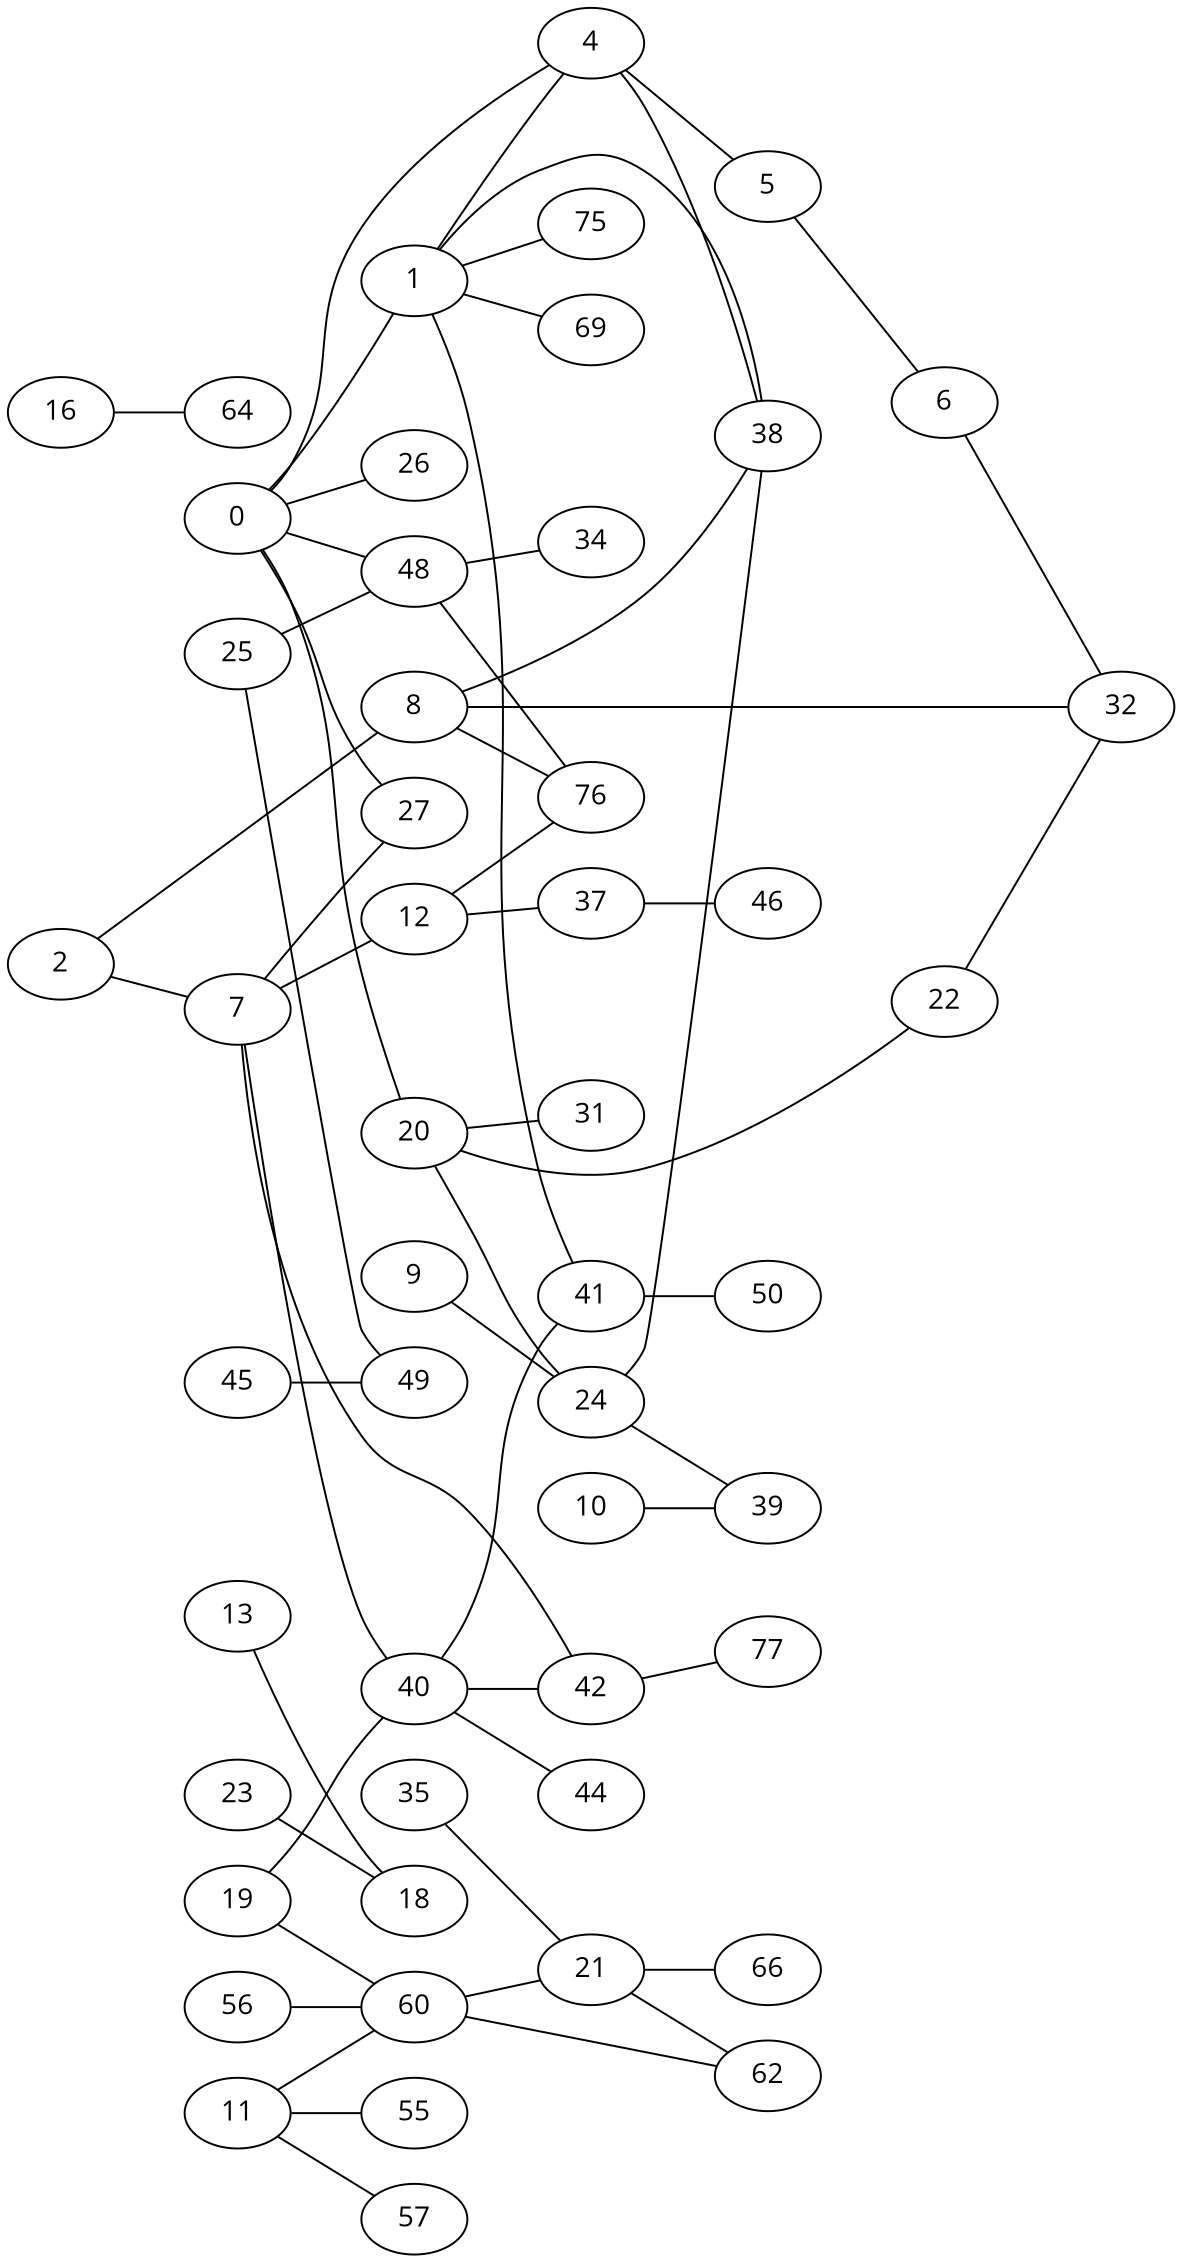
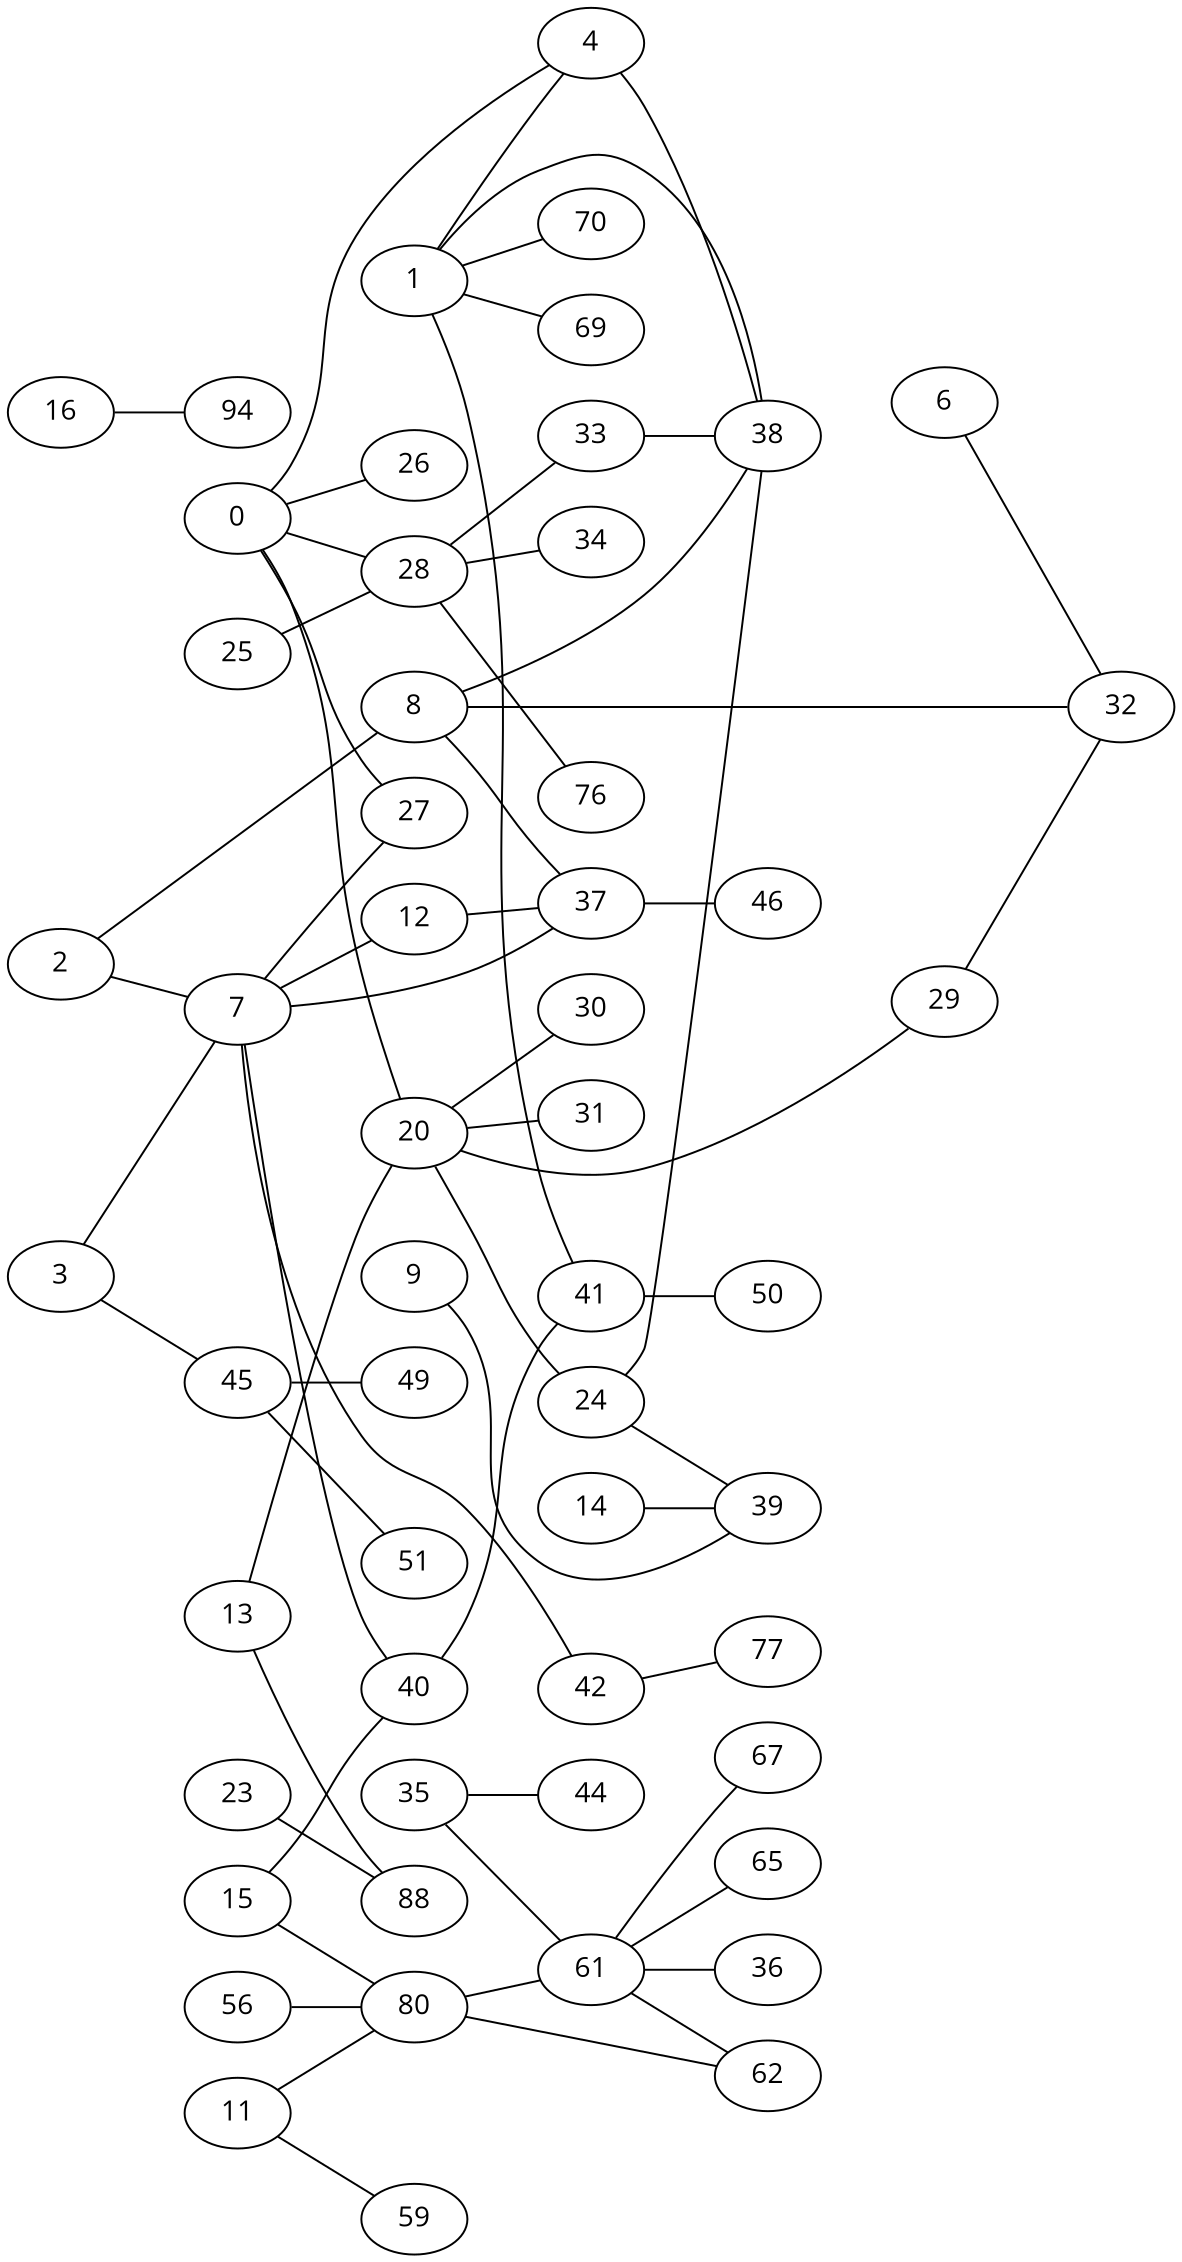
node "5": removed
node "75": label "75" -> "70"
edge "1" -- "0": removed
node "64": label "64" -> "94"
node "33": added
node "48": label "48" -> "28"
edge "8" -- "76": now "8" -- "37"
edge "76" -- "12": removed
edge "37" -- "7": added
node "22": label "22" -> "29"
node "30": added
edge "25" -- "49": removed
node "3": added
edge "20" -- "13": added
edge "9" -- "24": now "9" -- "39"
node "10": label "10" -> "14"
node "51": added
edge "40" -- "42": removed
edge "40" -- "44": now "35" -- "44"
node "67": added
node "65": added
node "19": label "19" -> "15"
node "18": label "18" -> "88"
node "21": label "21" -> "61"
node "66": label "66" -> "36"
node "60": label "60" -> "80"
node "55": removed
node "57": label "57" -> "59"
